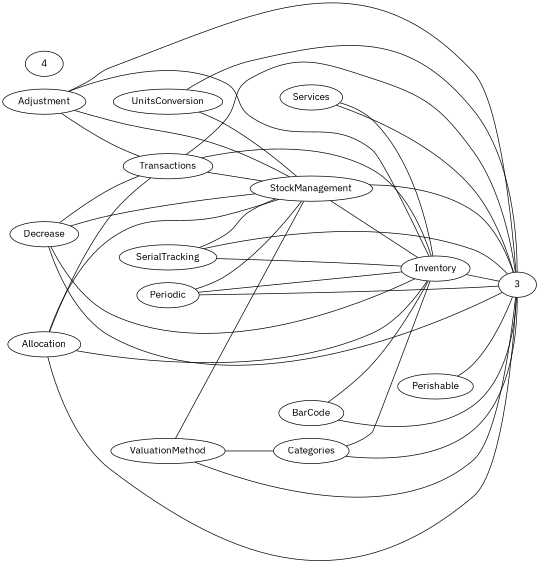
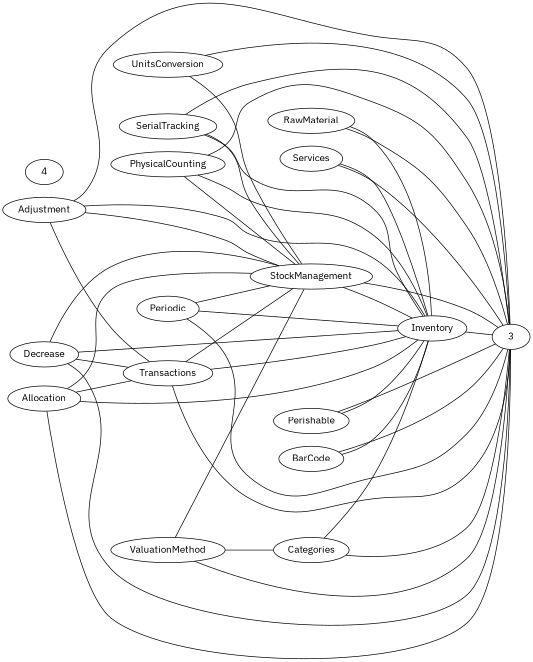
node "RawMaterial": added
node "PhysicalCounting": added
edge "Inventory" -- "Perishable": added
